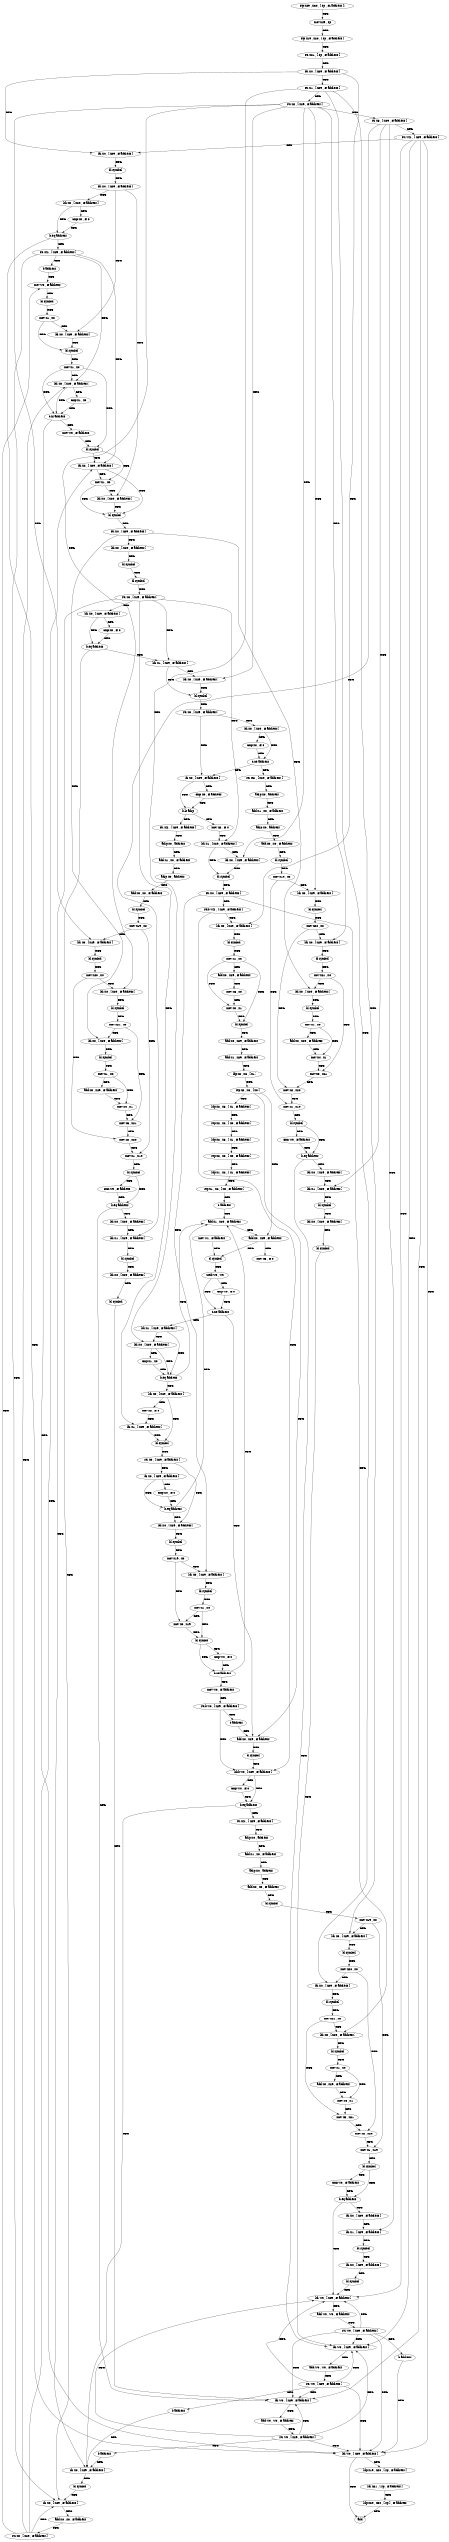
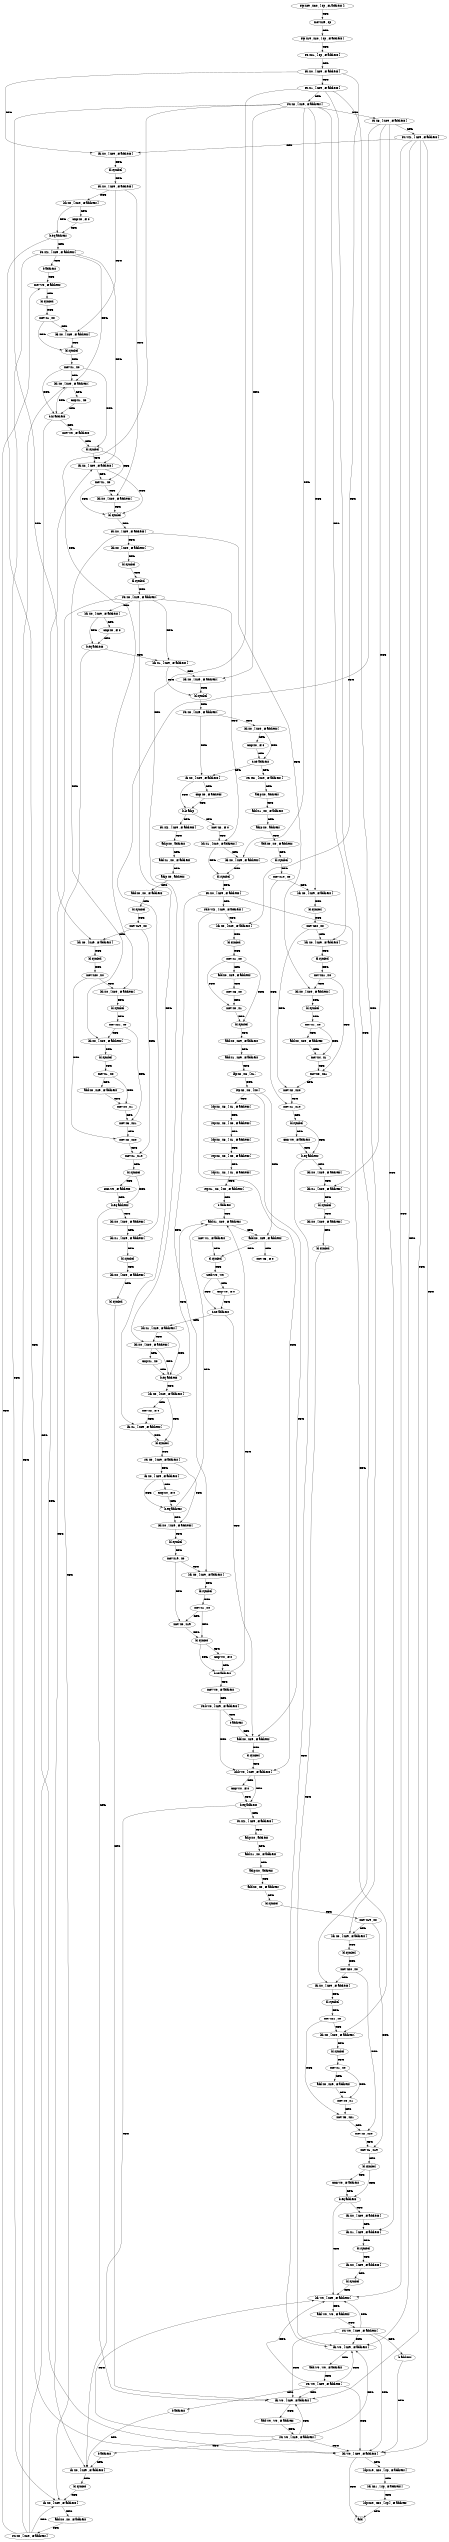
edge "mov x8 , x0" -> "mov x0 , x1": label "CFG" -> "DFG"
edge "ldp x19 , x20 , [ sp , # address ]" -> "ldr x21 , [ sp , # address ]": added, label "CFG"
